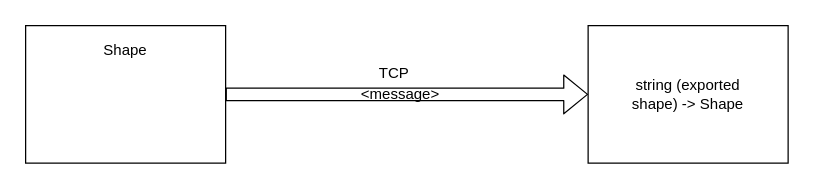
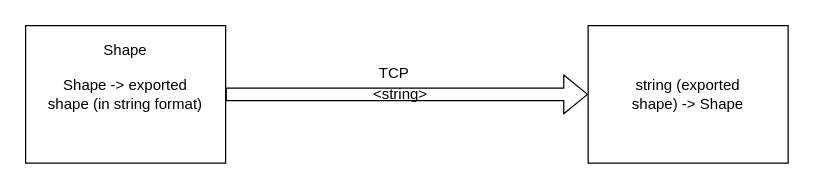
node "Shape -> exported shape (in string format)": added
node "<message>": label "<message>" -> "<string>"
